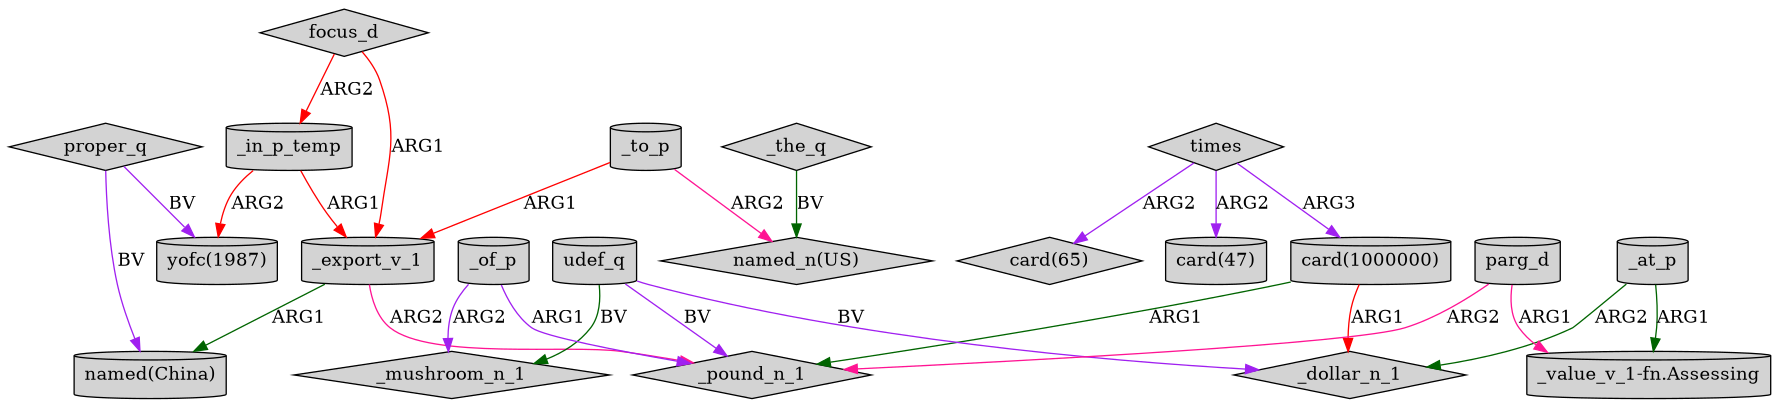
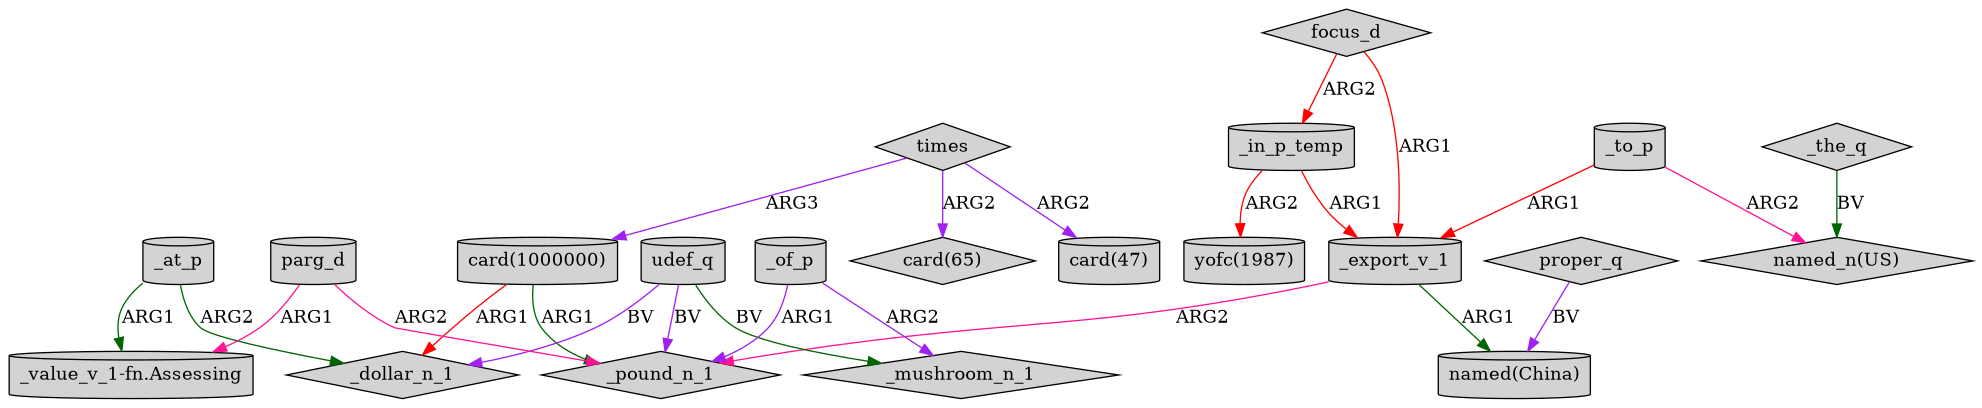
edge "proper_q" -> "yofc(1987)": removed, label "BV"
